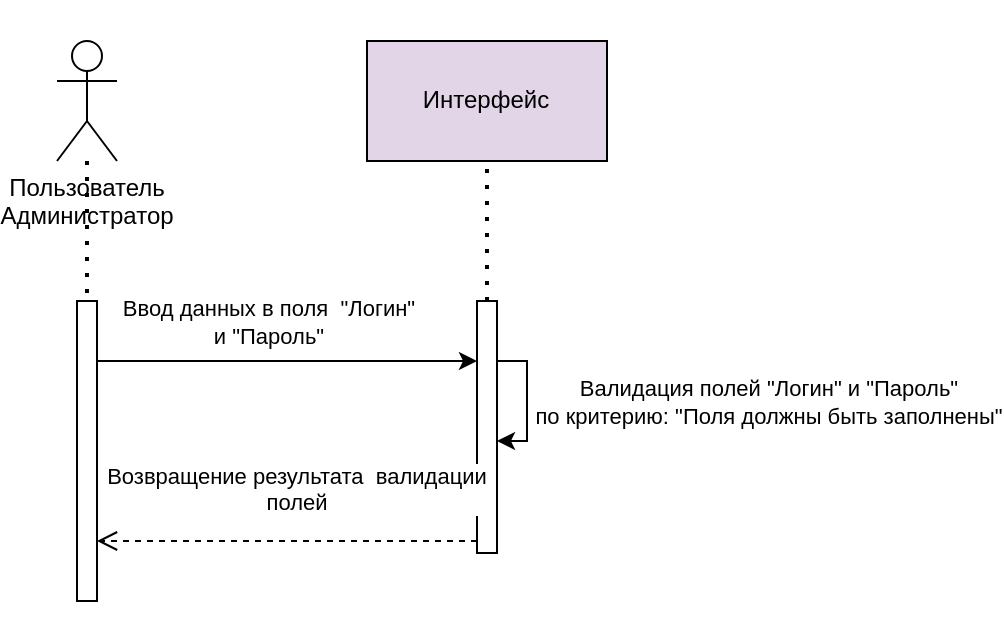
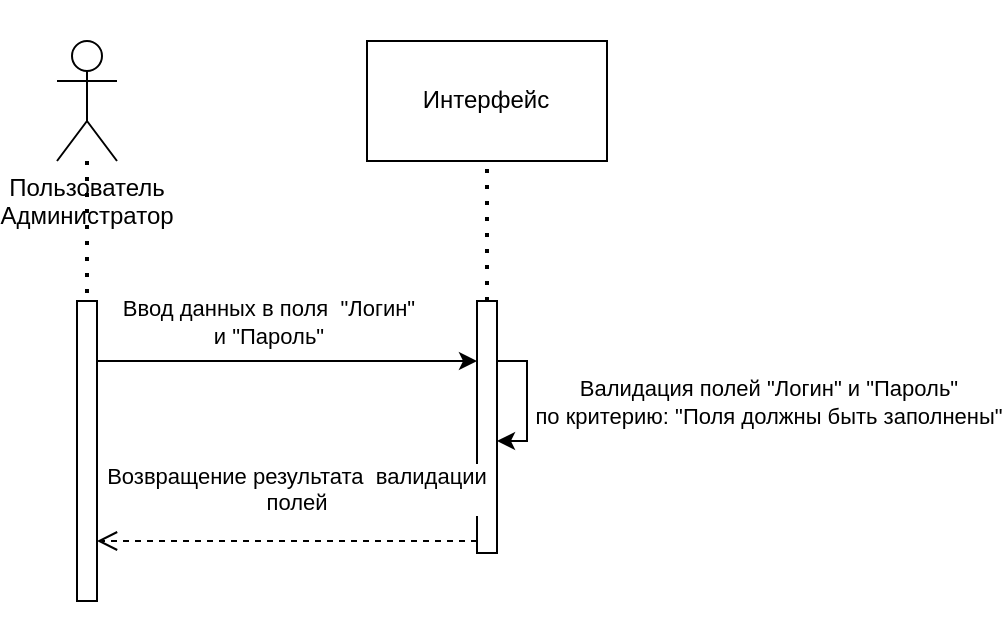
node "Интерфейс": fillcolor #e1d5e7 -> #ffffff
